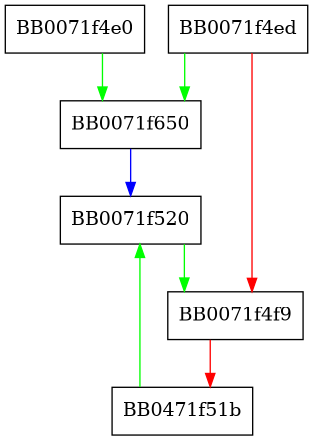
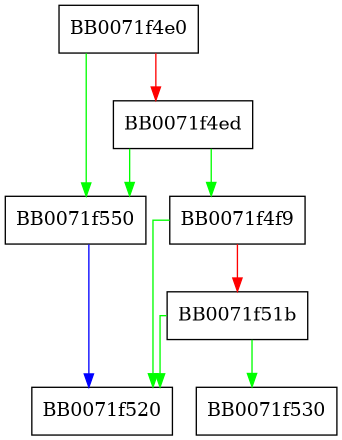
edge "BB0071f4e0" -> "BB0071f4ed": added
node "BB0071f650": label "BB0071f650" -> "BB0071f550"
edge "BB0071f4ed" -> "BB0071f4f9": color red -> green
edge "BB0071f520" -> "BB0071f4f9": reversed
node "BB0471f51b": label "BB0471f51b" -> "BB0071f51b"
node "BB0071f530": added
